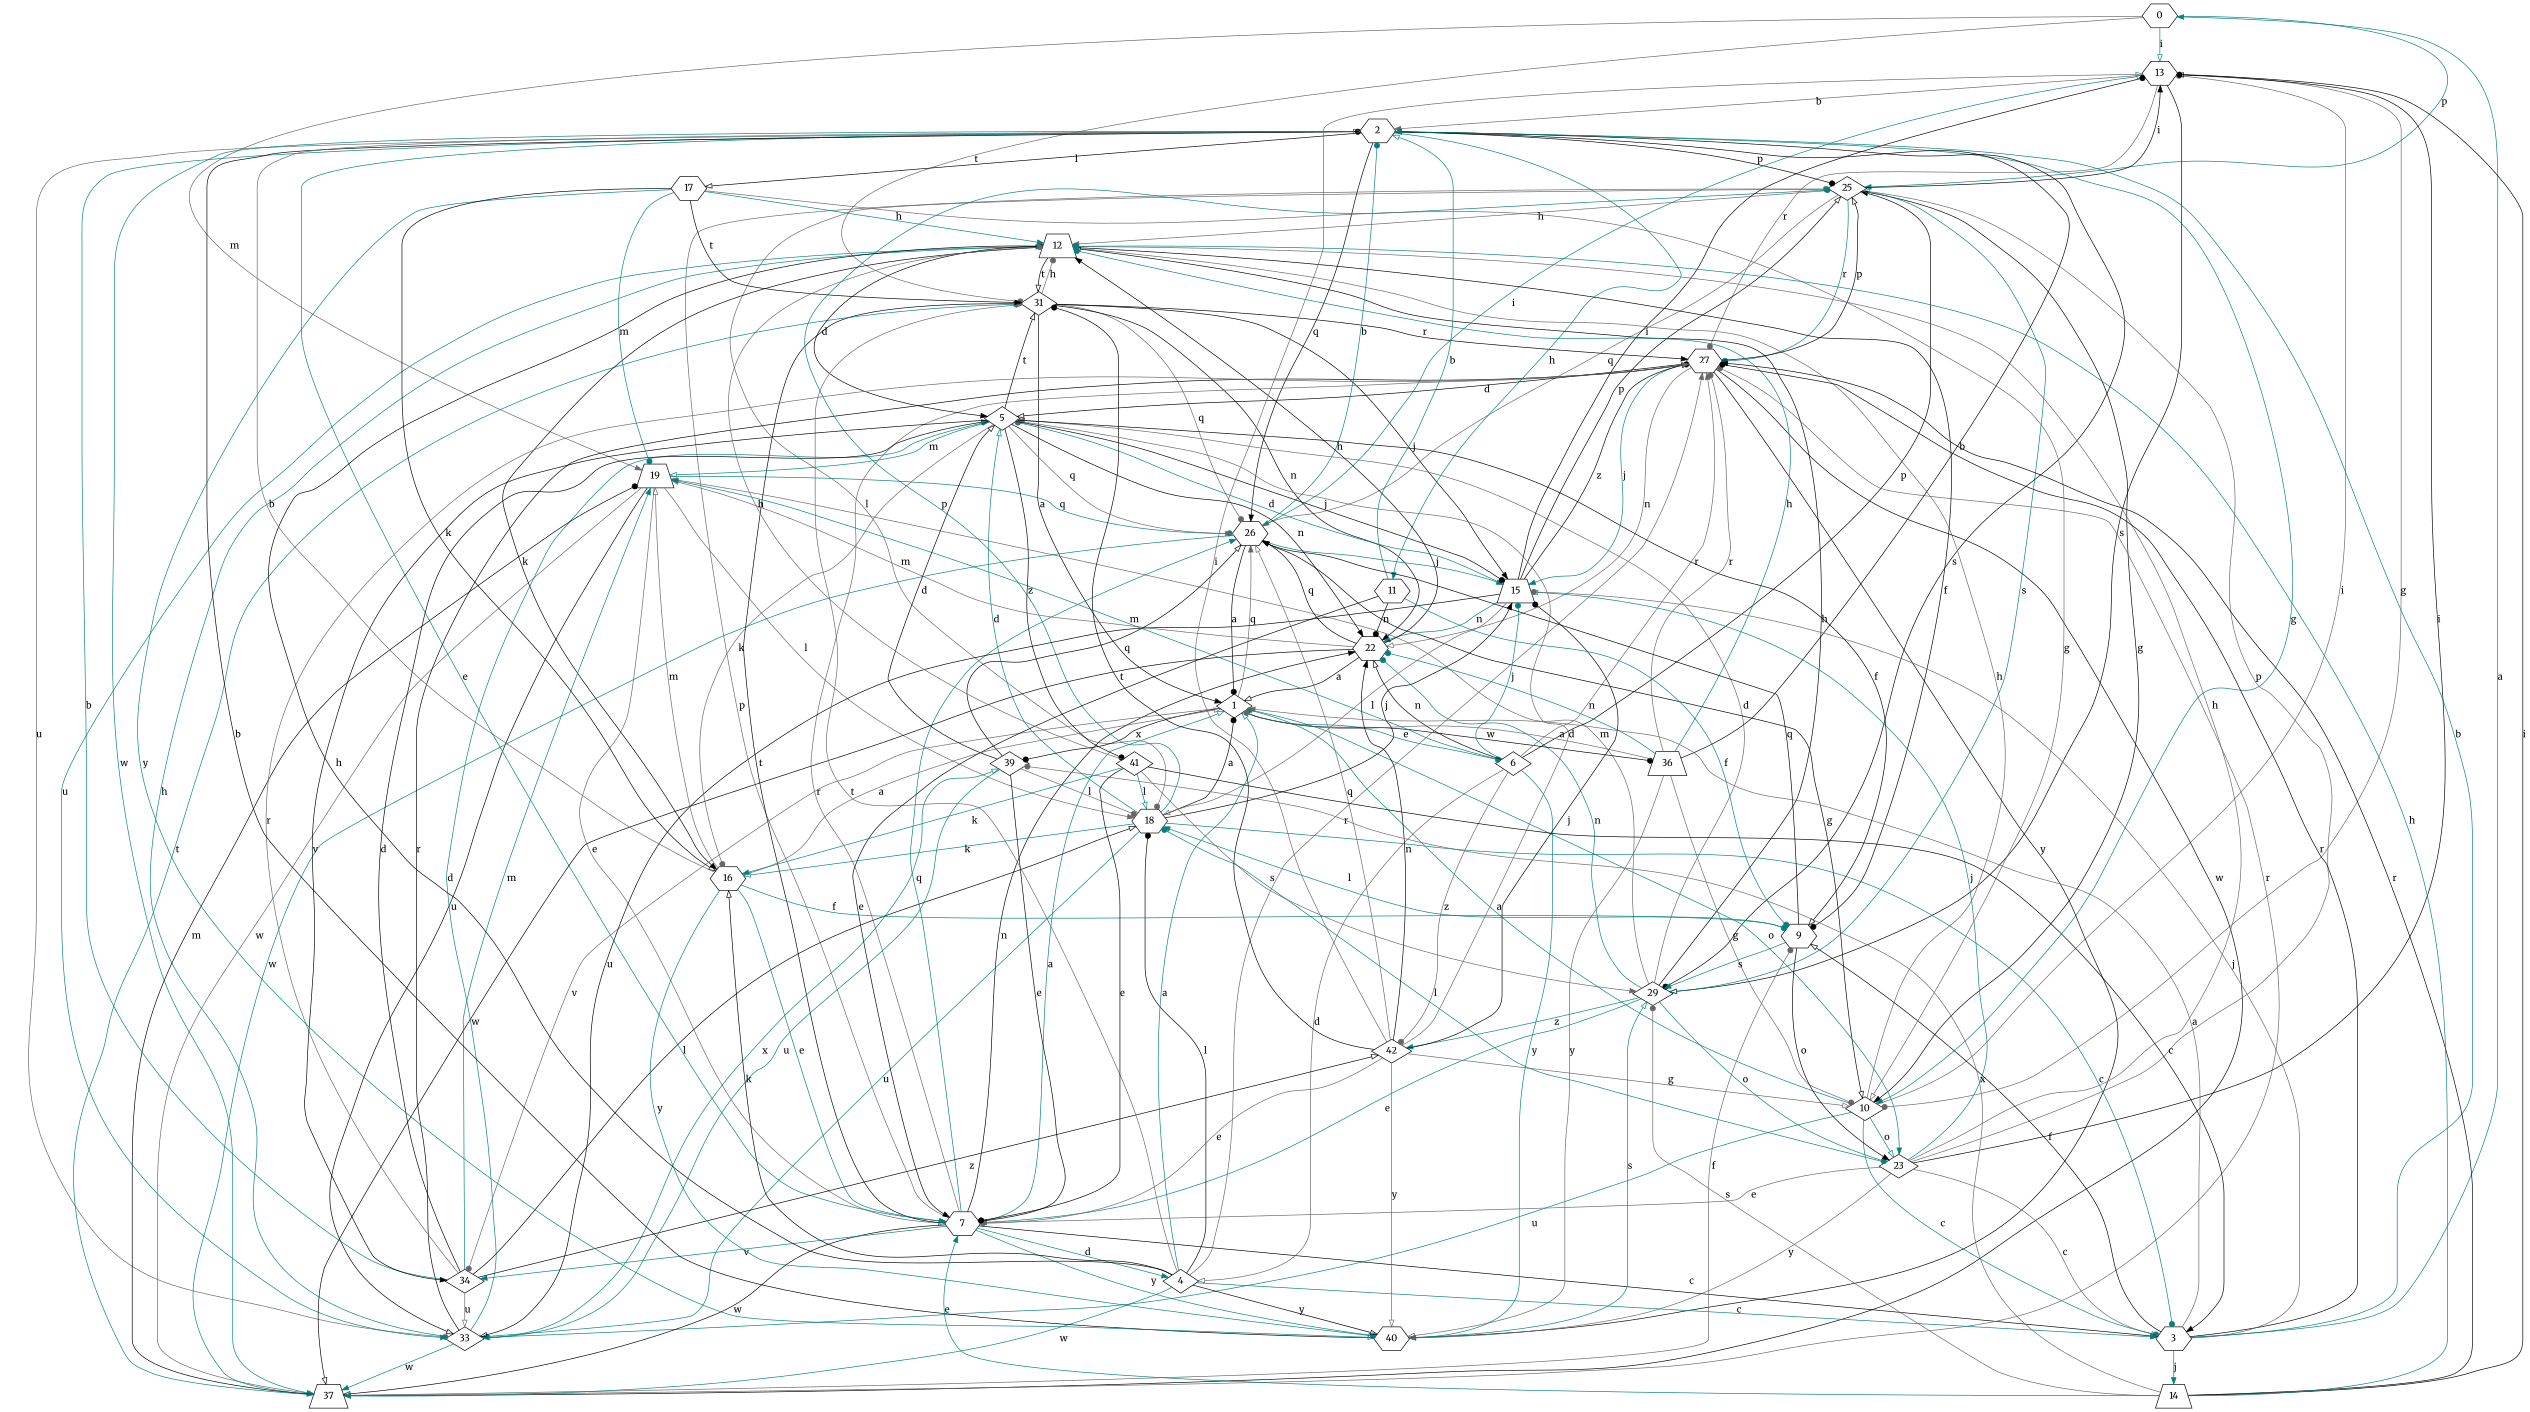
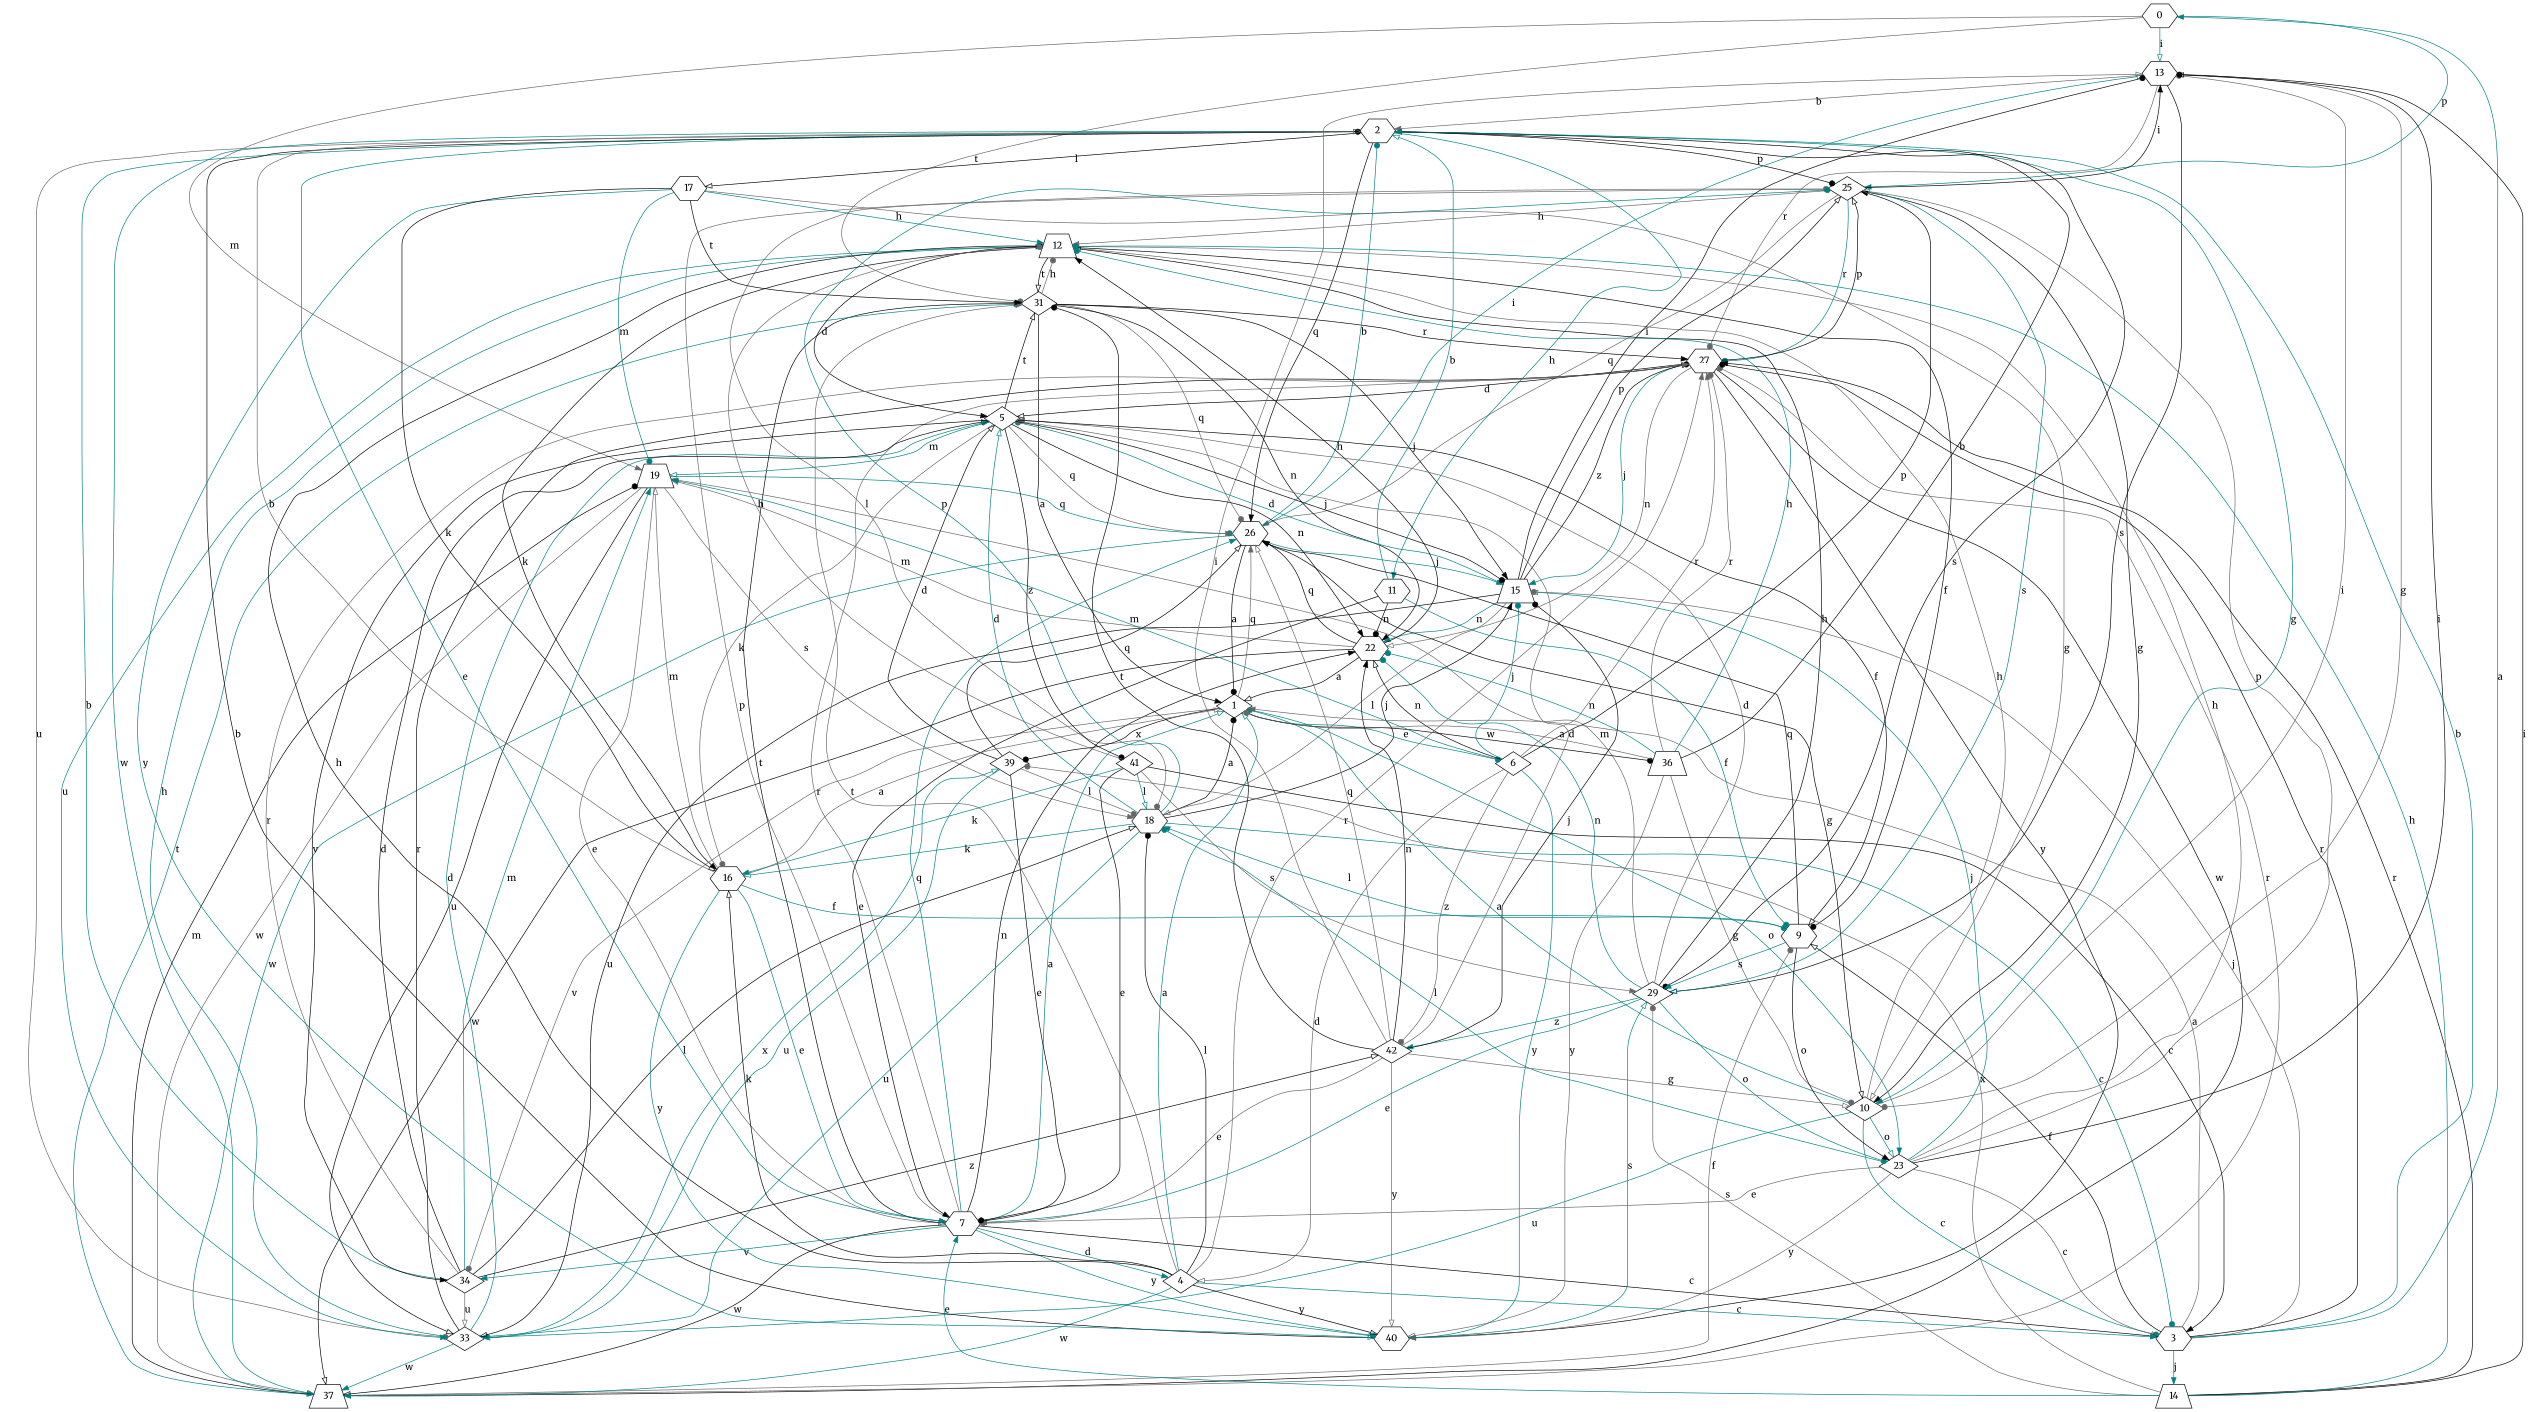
edge "19" -> "18": label "l" -> "s"
